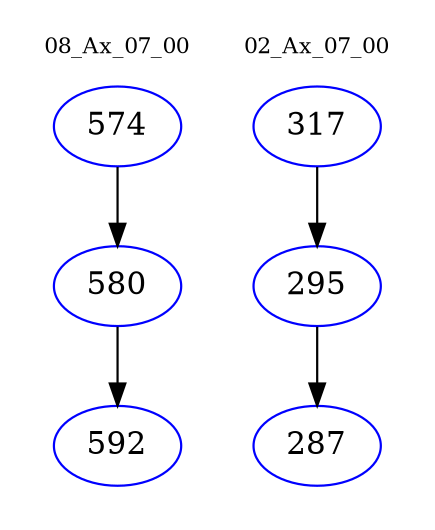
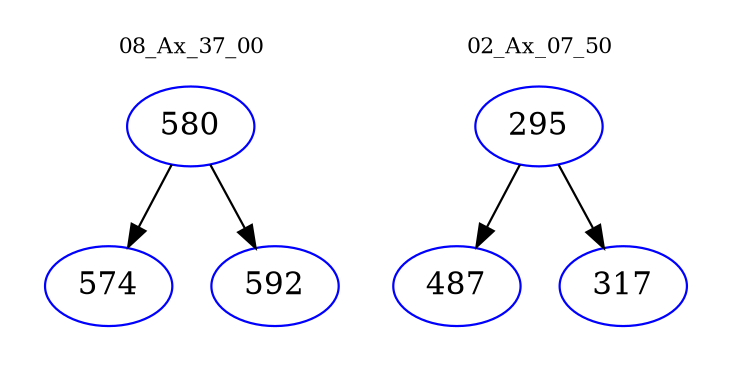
cluster "08_Ax_07_00": label "08_Ax_07_00" -> "08_Ax_37_00"
cluster "02_Ax_07_00": label "02_Ax_07_00" -> "02_Ax_07_50"
edge "574" -> "580": reversed
edge "317" -> "295": reversed
node "287": label "287" -> "487"
